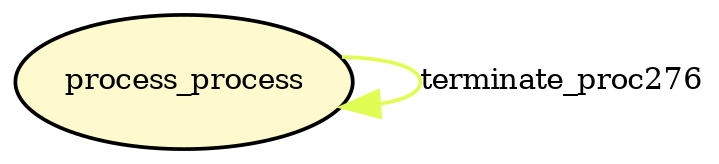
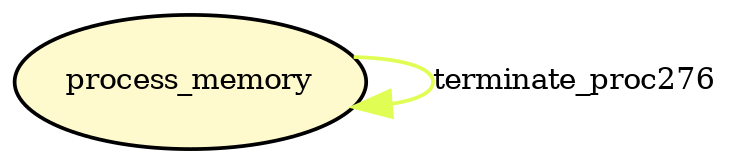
node "process_process": label "process_process" -> "process_memory"
